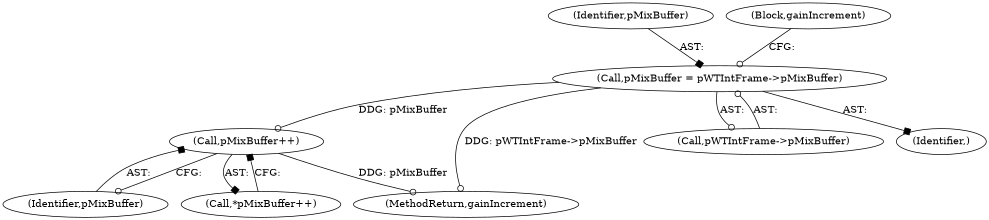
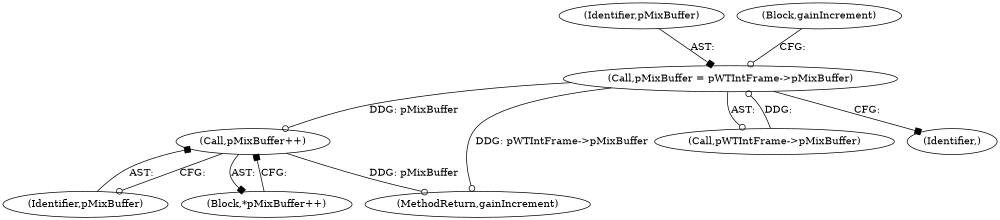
edge "(Call,pWTIntFrame->pMixBuffer)" -> "(Call,pMixBuffer = pWTIntFrame->pMixBuffer)": label "AST: " -> "DDG: "
edge "(Call,pMixBuffer = pWTIntFrame->pMixBuffer)" -> "(Identifier,)": label "AST: " -> "CFG: "
node "(Call,*pMixBuffer++)": label "(Call,*pMixBuffer++)" -> "(Block,*pMixBuffer++)"
